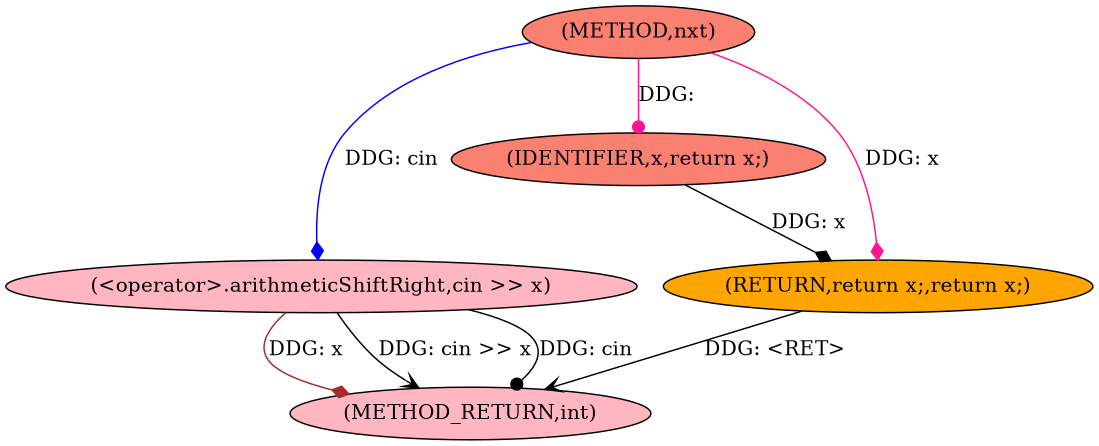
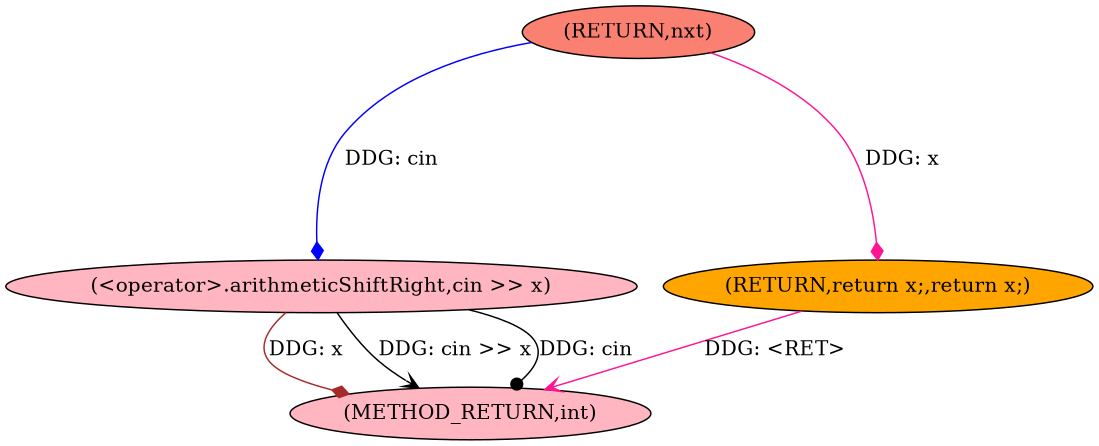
node "(METHOD,nxt)": label "(METHOD,nxt)" -> "(RETURN,nxt)"
node "(IDENTIFIER,x,return x;)": removed
edge "(RETURN,return x;,return x;)" -> "(METHOD_RETURN,int)": color black -> deeppink
